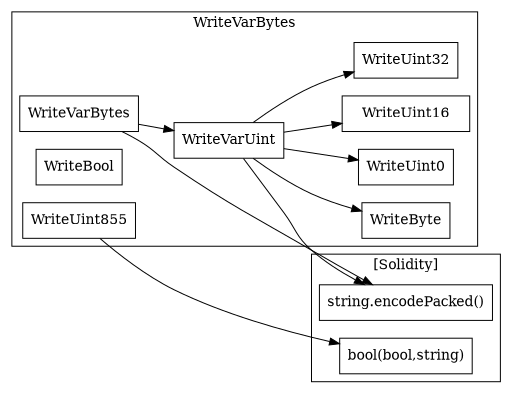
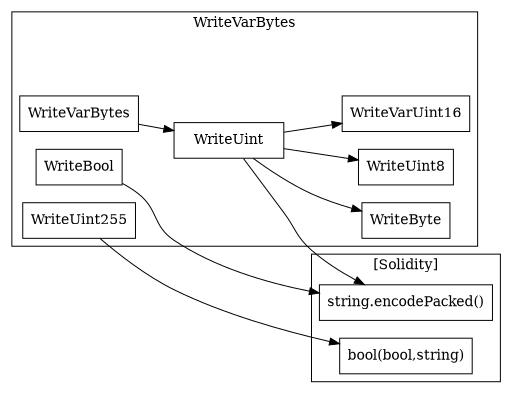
node "WriteUint32": removed
node "WriteUint16": label "WriteUint16" -> "WriteVarUint16"
node "WriteVarUint": label "WriteVarUint" -> "WriteUint"
node "WriteUint0": label "WriteUint0" -> "WriteUint8"
edge "WriteVarBytes" -> "string.encodePacked()": now "WriteBool" -> "string.encodePacked()"
node "WriteUint855": label "WriteUint855" -> "WriteUint255"
